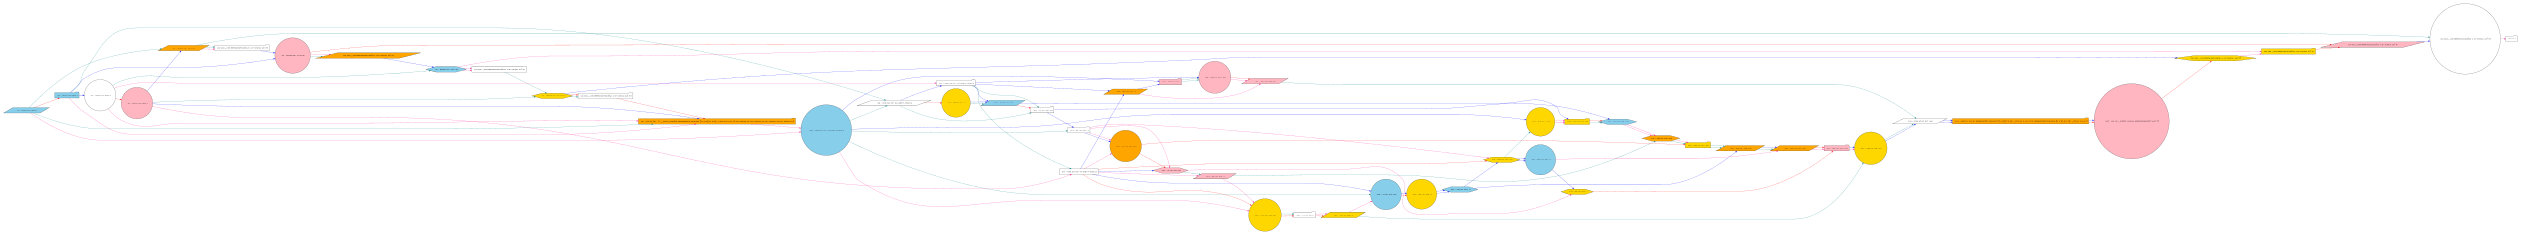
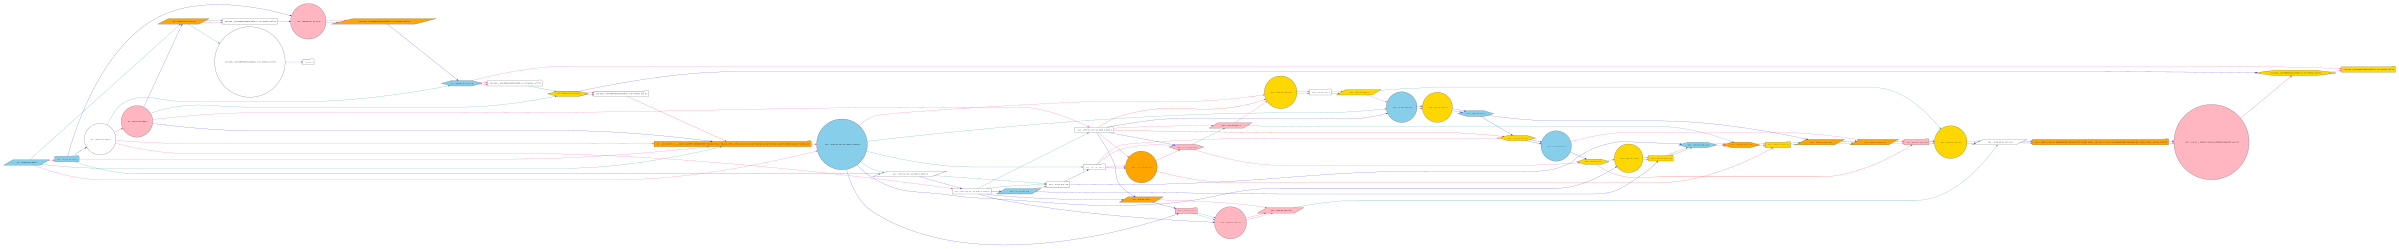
node "call void @llvm.lifetime.end.p0i8(i64 4, i8* nonnull %6) #5": removed
node "%18 = xor i32 %11, -1": removed
edge "%31 = and i32 %13, %21" -> "%34 = sub i32 1, %10": now "%33 = shl i32 %23, 1" -> "%34 = sub i32 1, %10"
